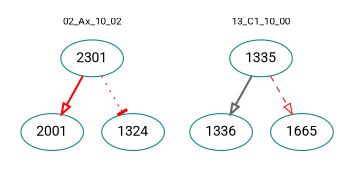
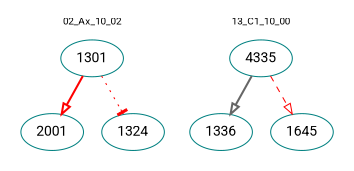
node "2301": label "2301" -> "1301"
node "1335": label "1335" -> "4335"
node "1665": label "1665" -> "1645"
